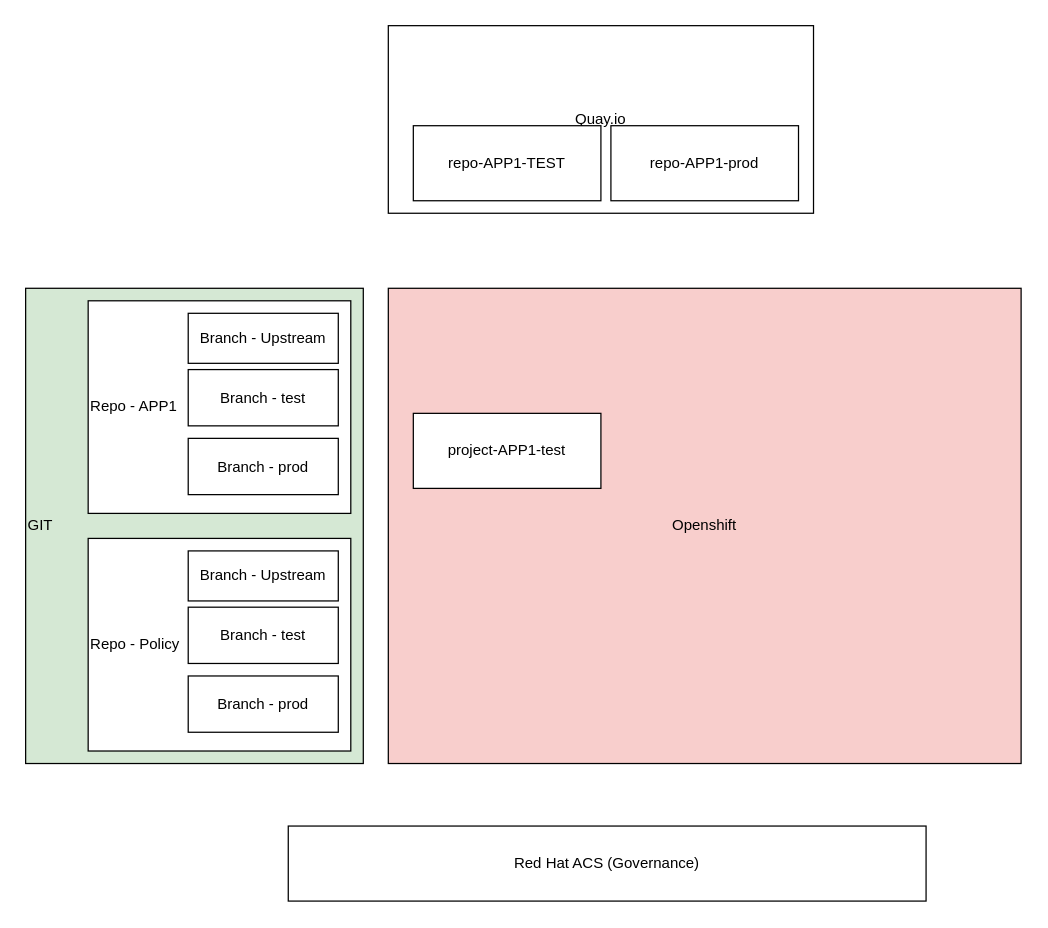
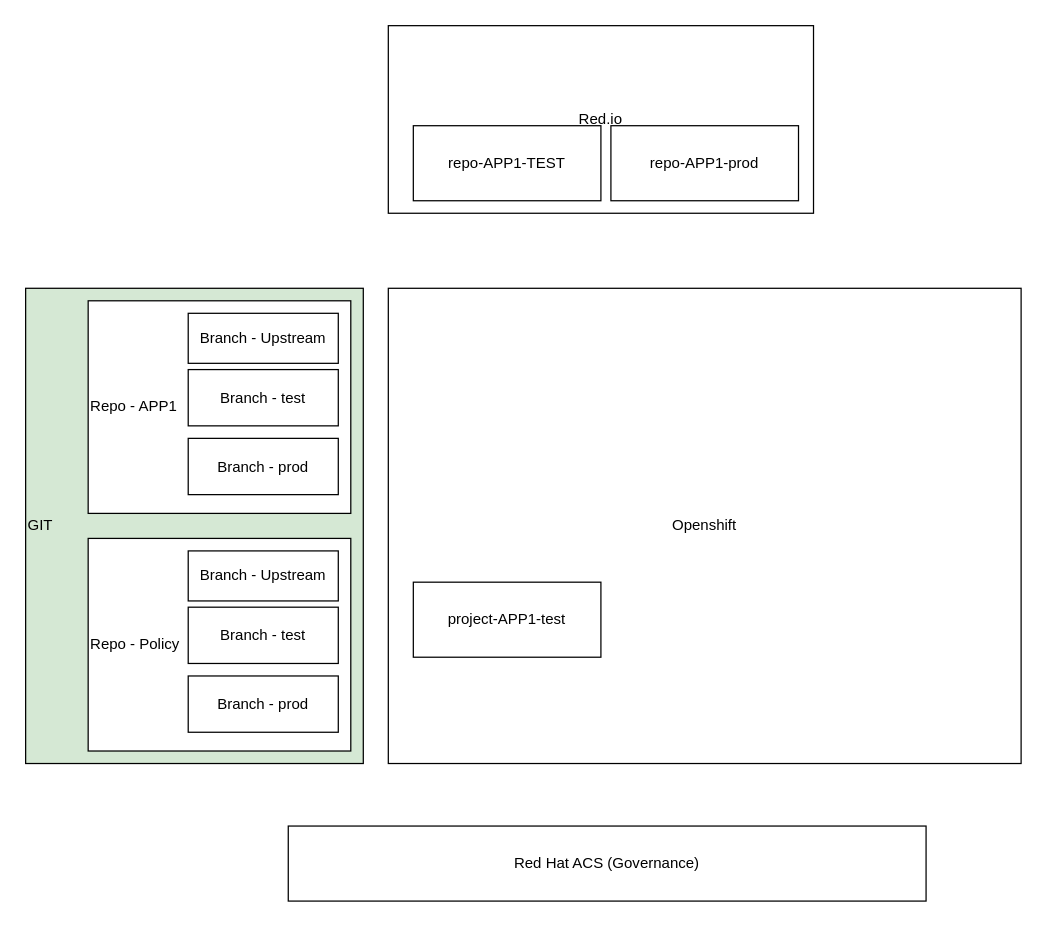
node "Quay.io": label "Quay.io" -> "Red.io"
node "project-APP1-test": moved (507, 451) -> (507, 619)
node "Openshift": fillcolor #f8cecc -> #ffffff
